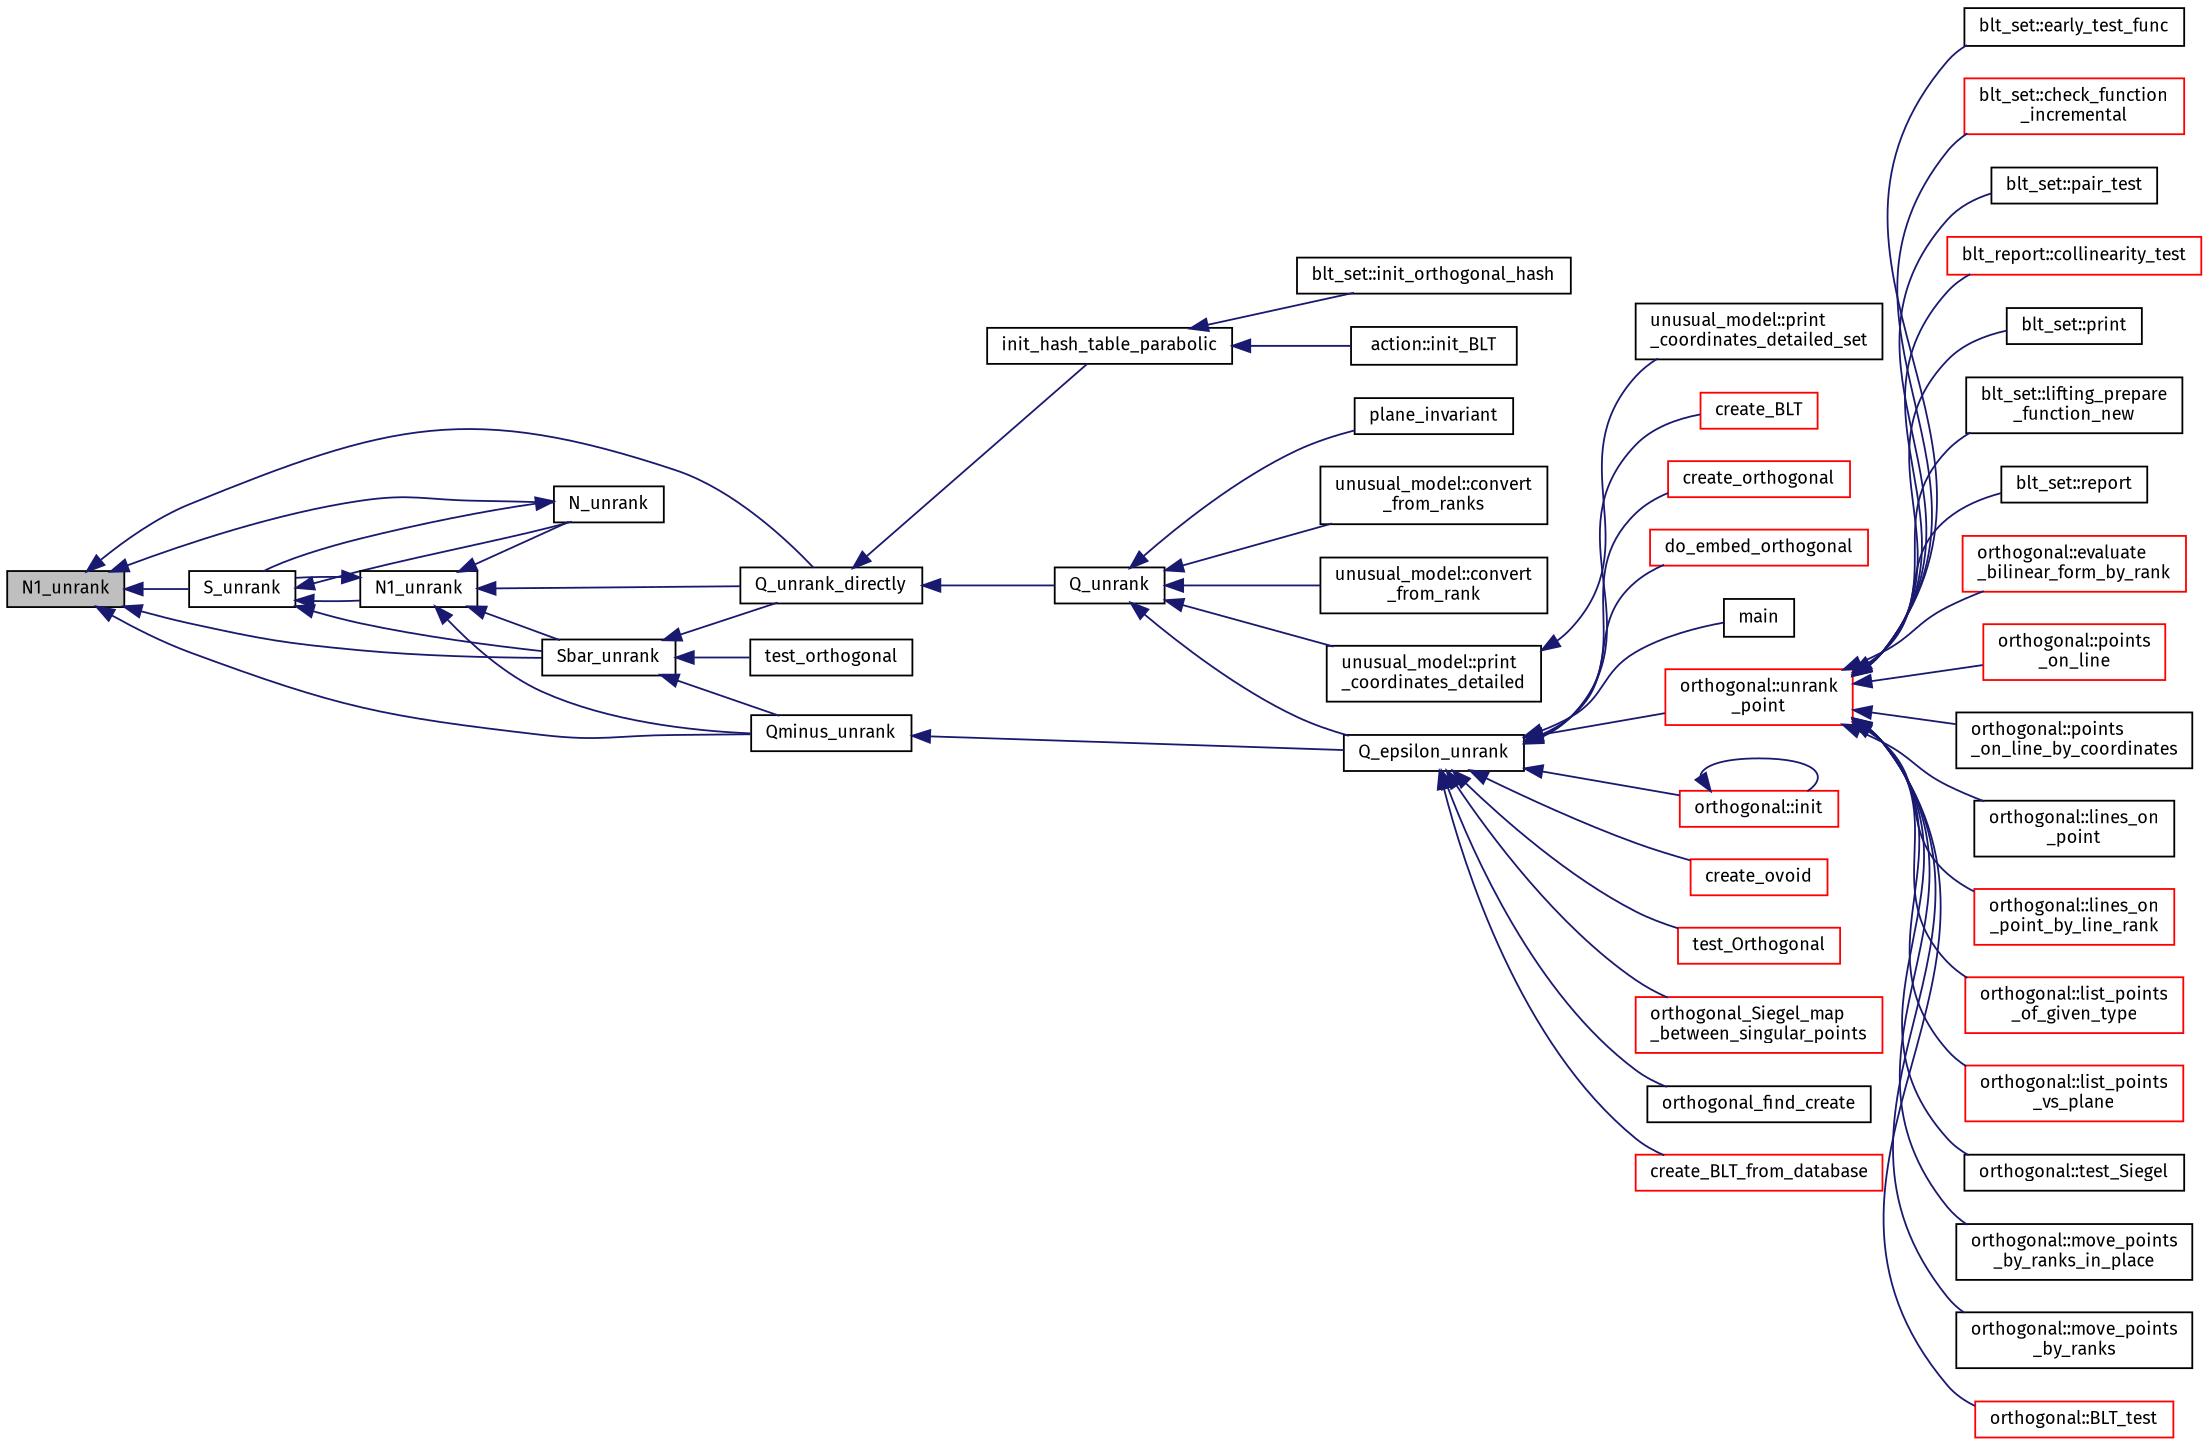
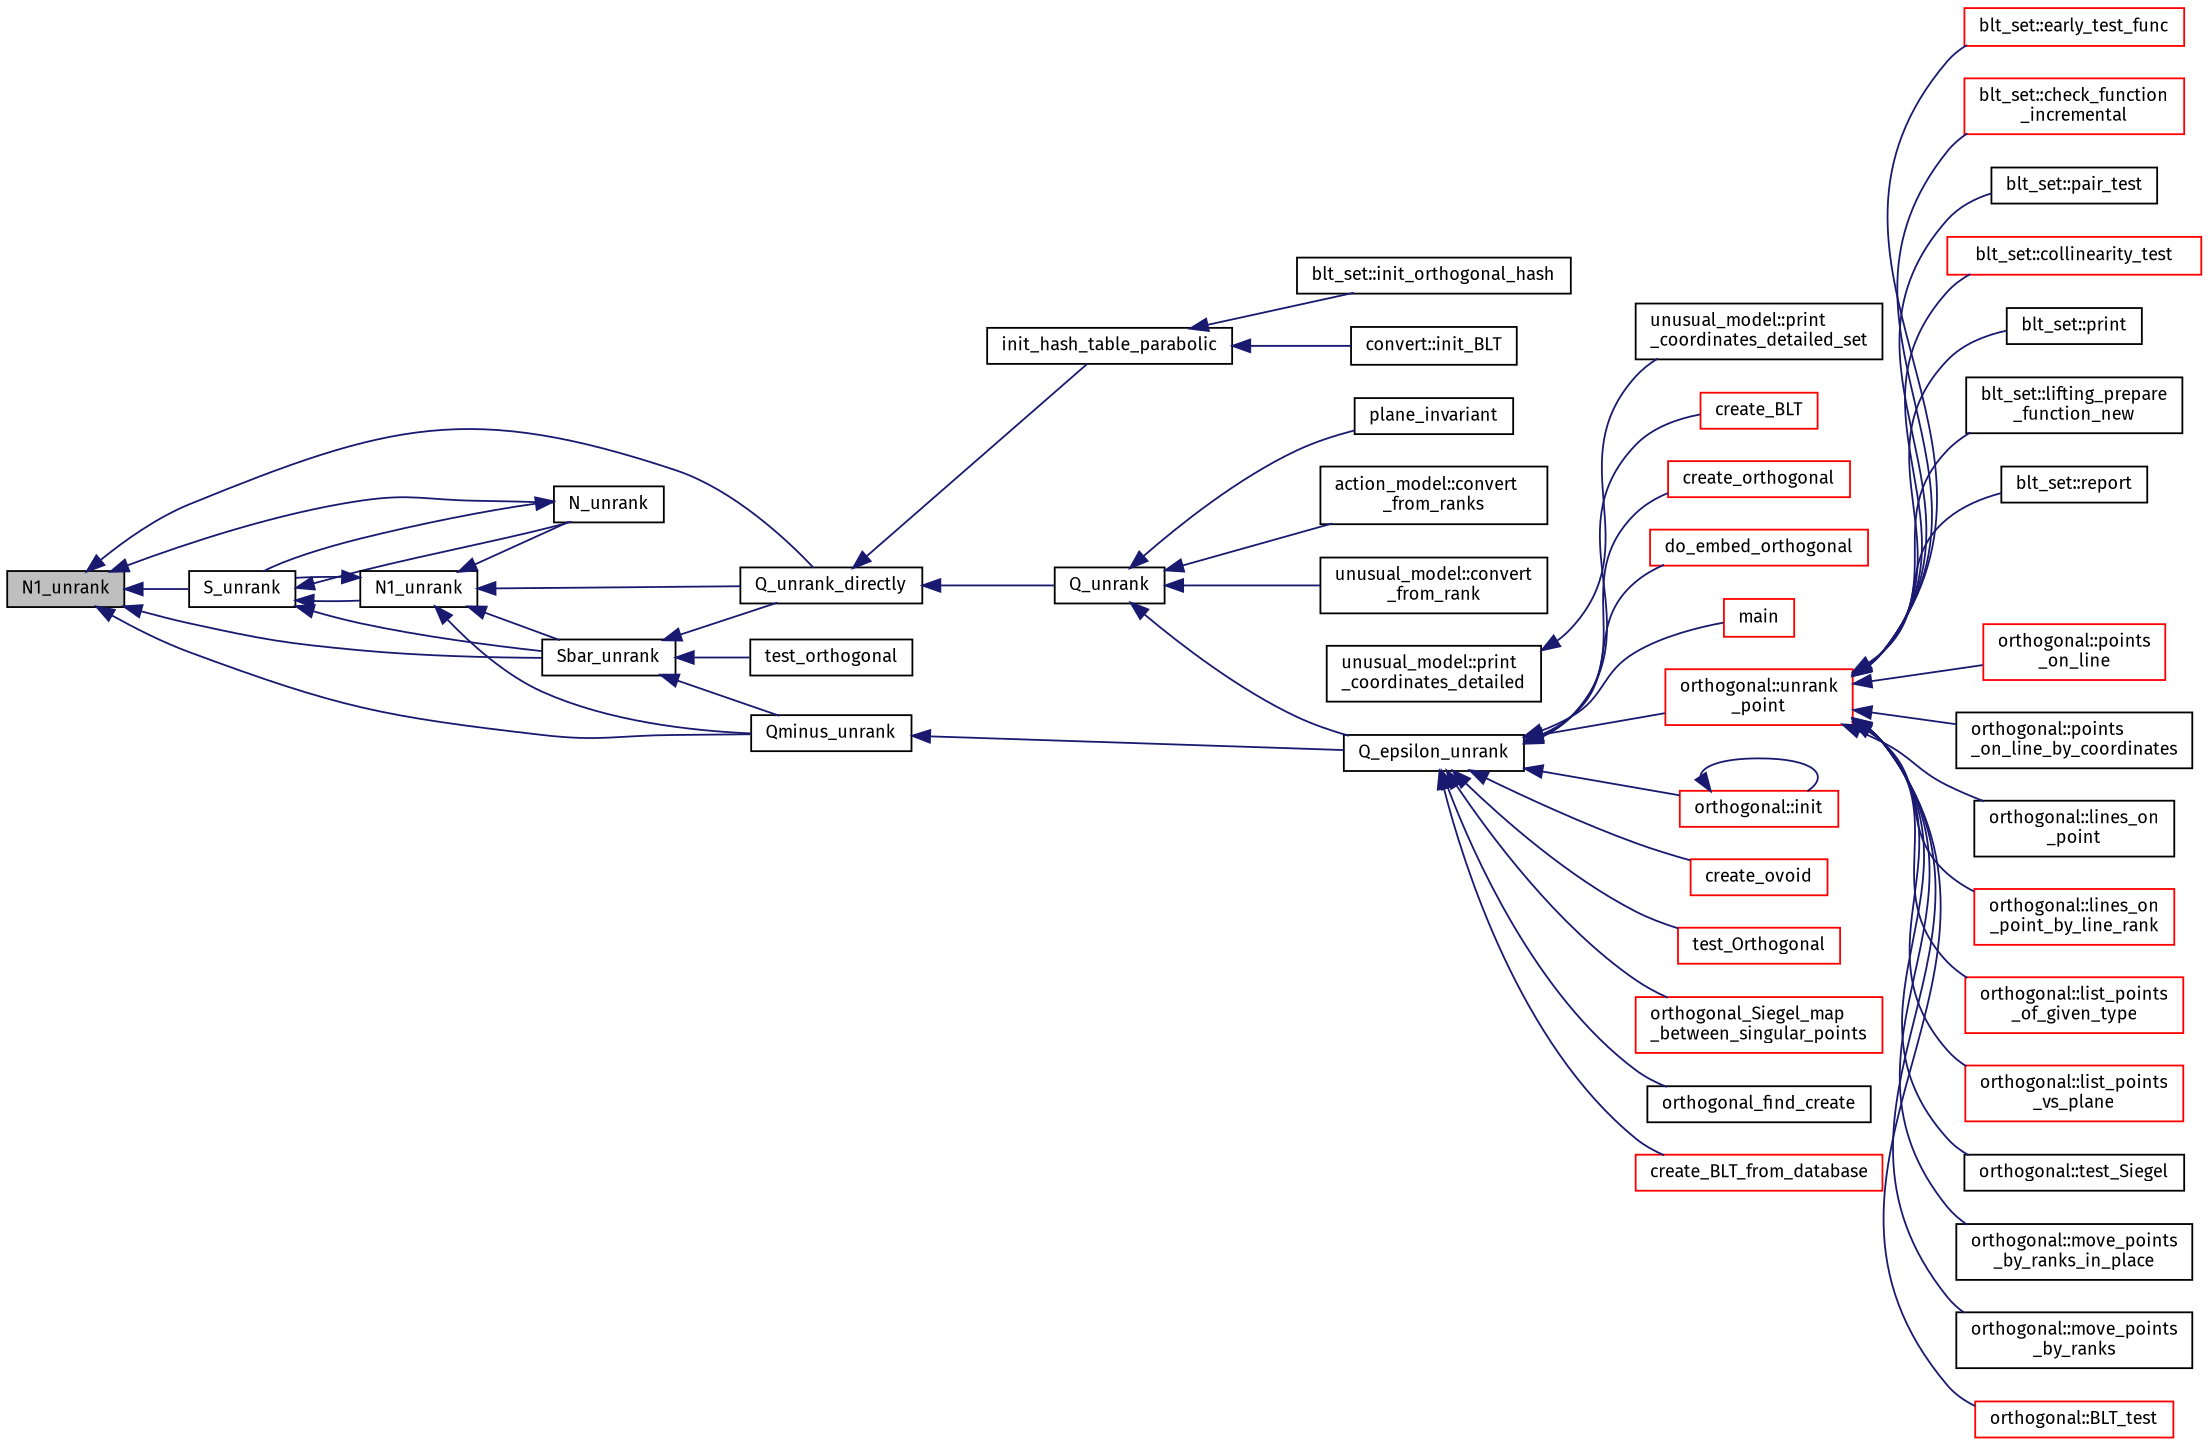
node "blt_set::early_test_func": color black -> red
node "blt_report::collinearity_test": label "blt_report::collinearity_test" -> "blt_set::collinearity_test"
node "action::init_BLT": label "action::init_BLT" -> "convert::init_BLT"
node "unusual_model::convert _from_ranks": label "unusual_model::convert _from_ranks" -> "action_model::convert _from_ranks"
node "orthogonal::evaluate _bilinear_form_by_rank": removed
node "main": color black -> red
edge "unusual_model::print _coordinates_detailed" -> "Q_unrank": removed
